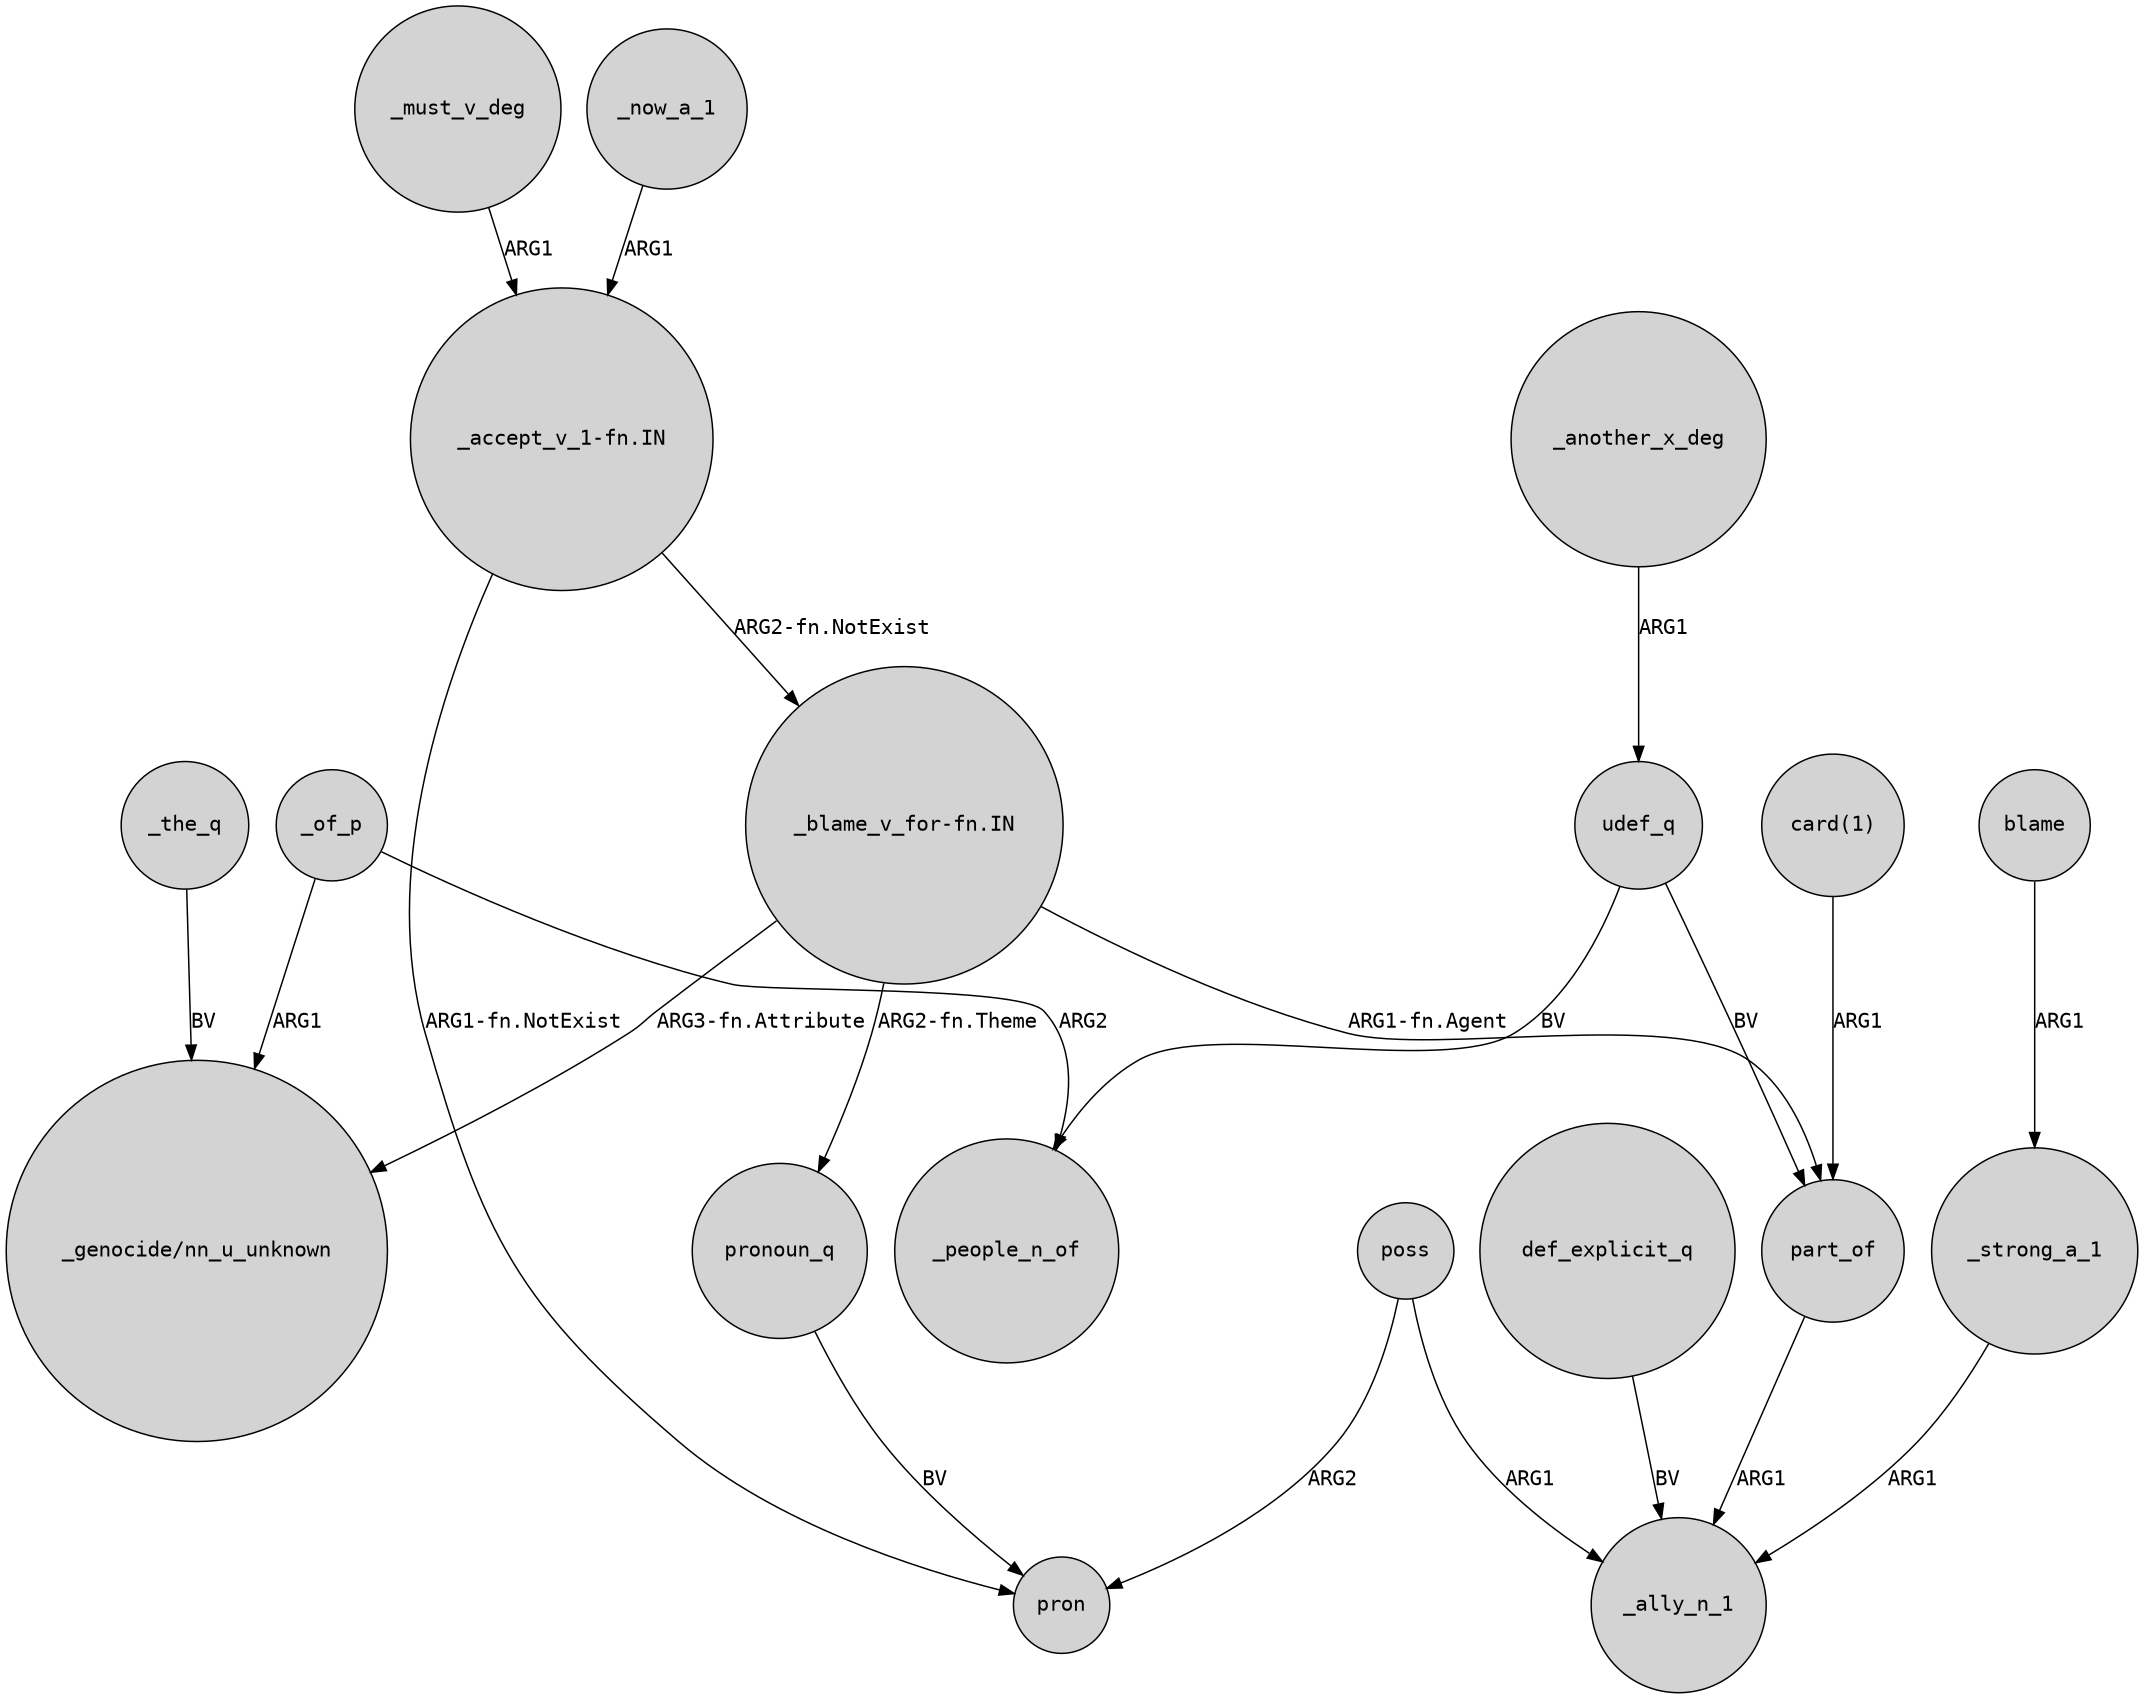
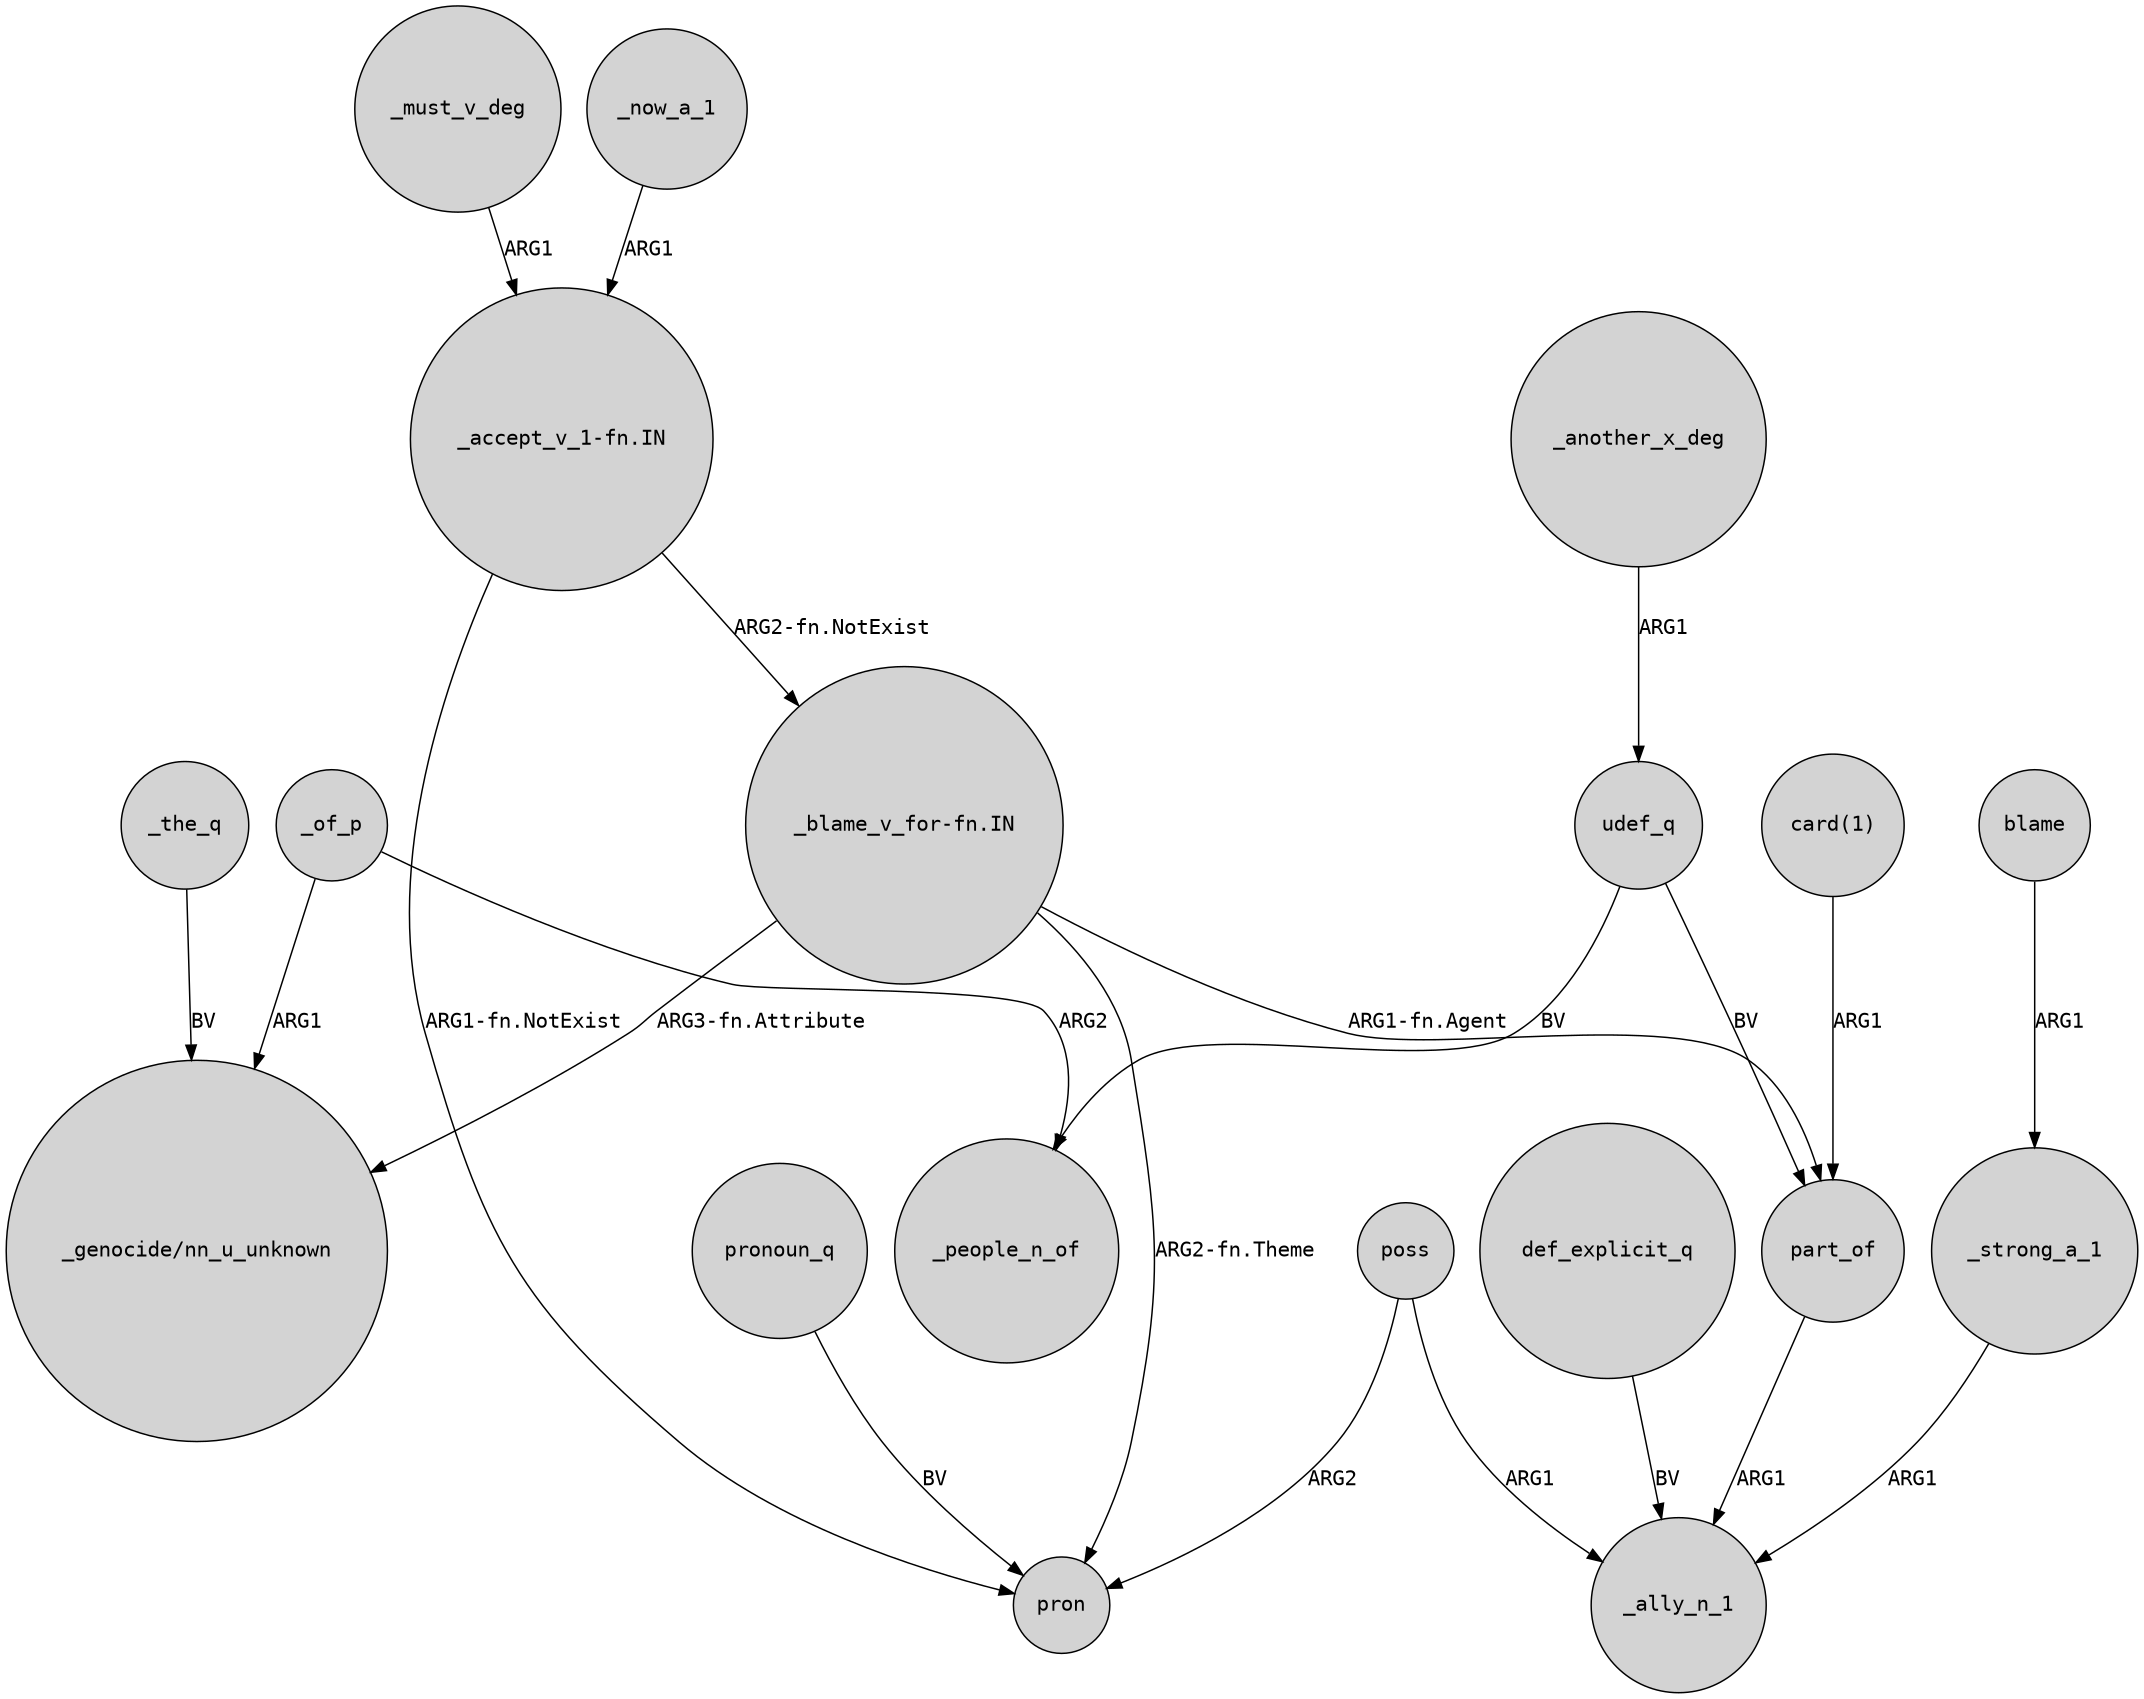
edge "_blame_v_for-fn.IN" -> "pronoun_q": now "_blame_v_for-fn.IN" -> "pron"
